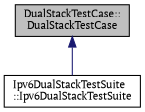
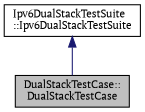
edge "Ipv6DualStackTestSuite ::Ipv6DualStackTestSuite" -> "DualStackTestCase:: DualStackTestCase": reversed
